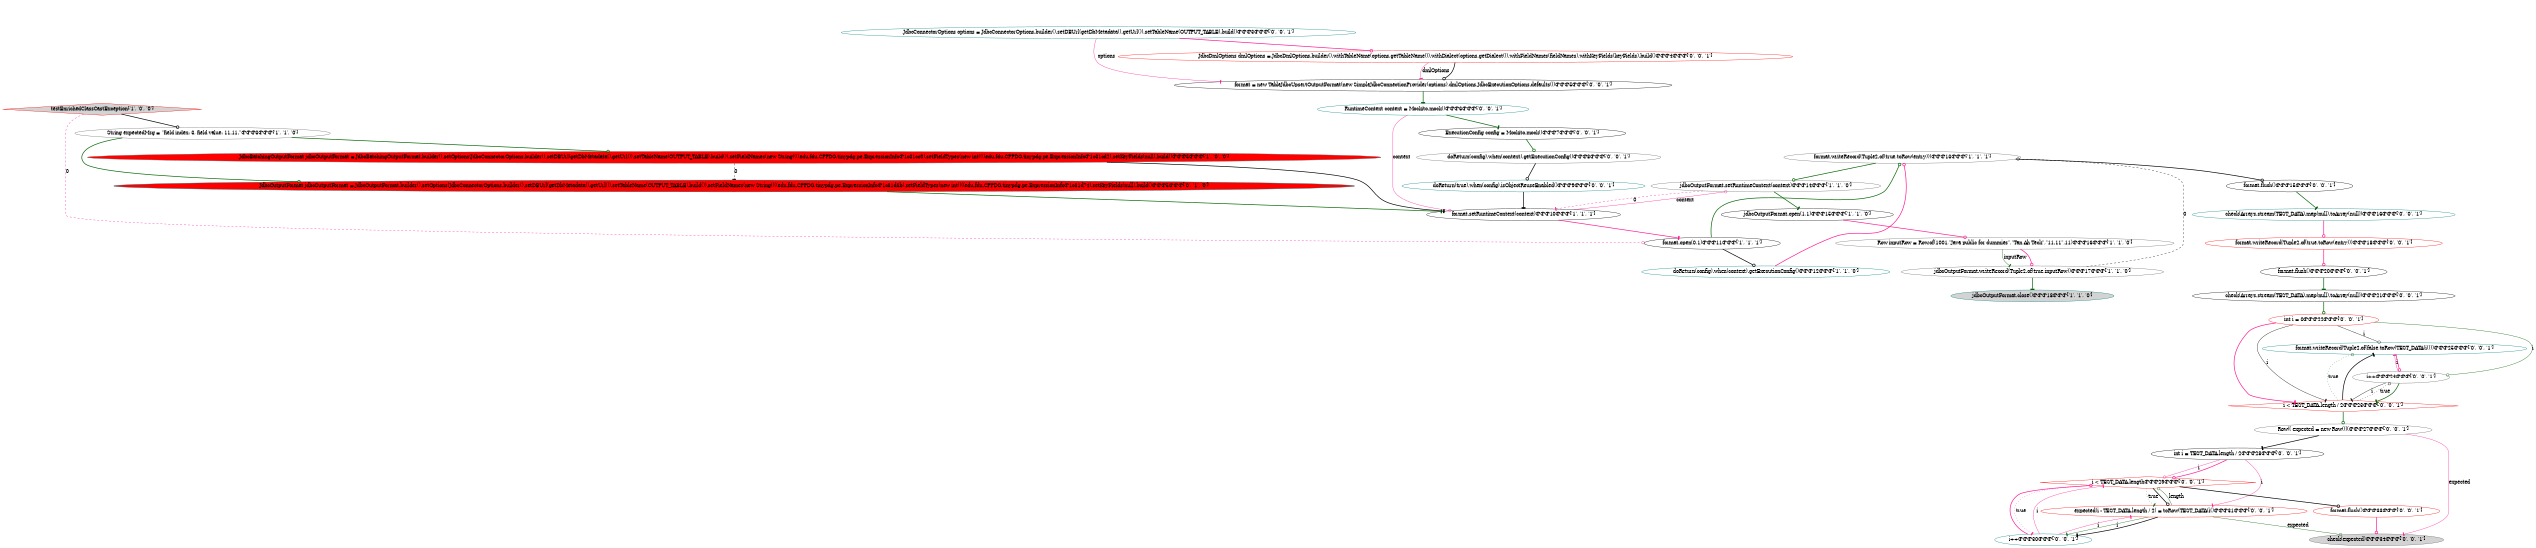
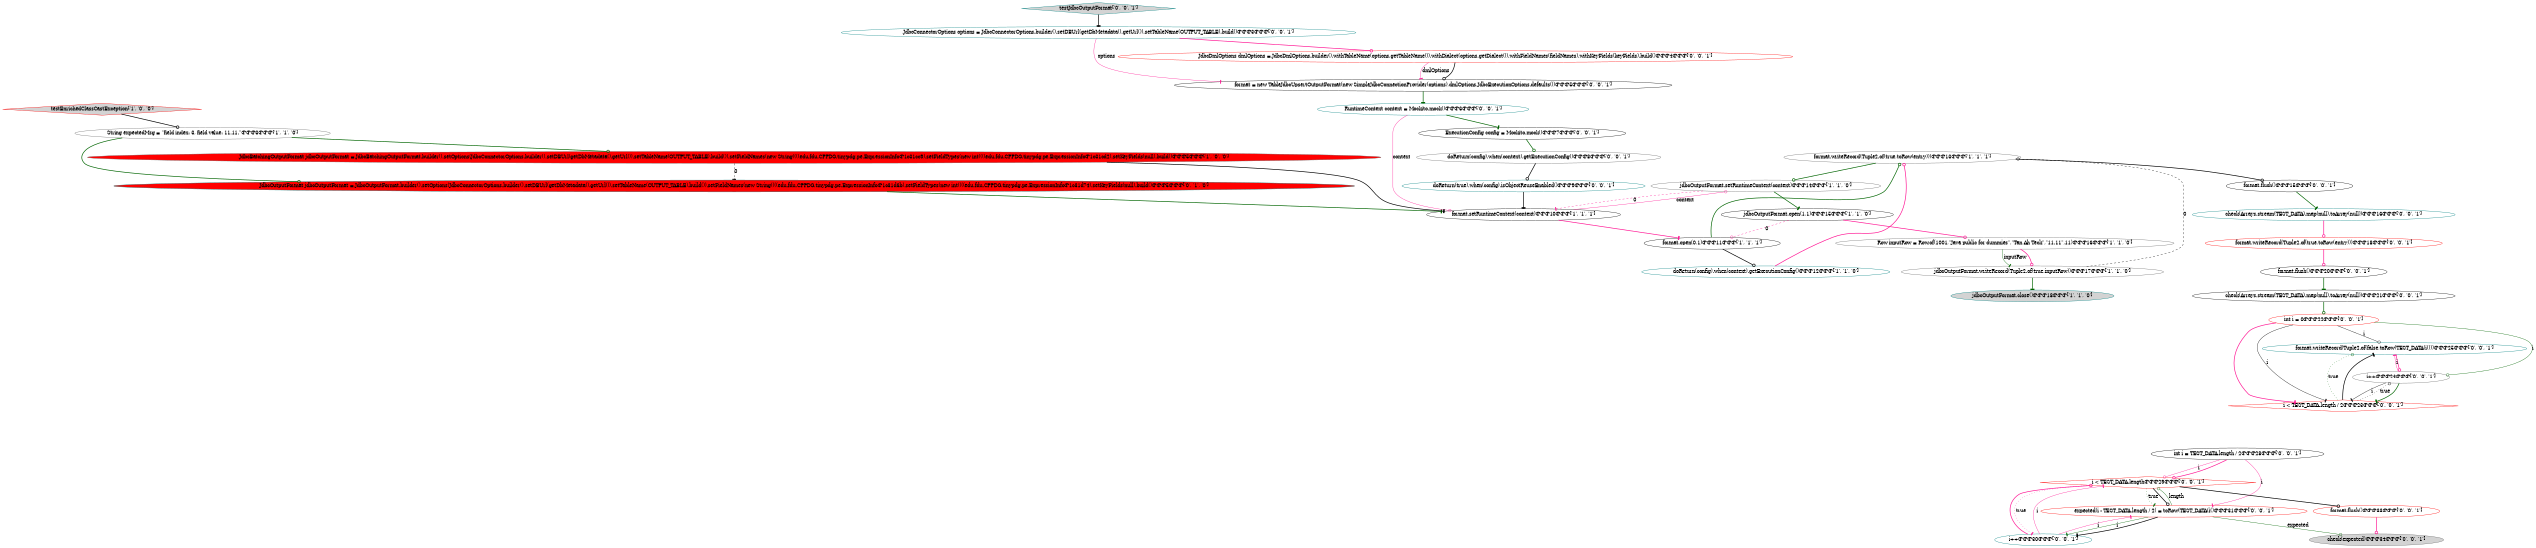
node "testJdbcOutputFormat['0', '0', '1']": added
edge "testEnrichedClassCastException['1', '0', '0']" -> "format.open(0,1)@@@11@@@['1', '1', '1']": now "jdbcOutputFormat.open(1,1)@@@15@@@['1', '1', '0']" -> "format.open(0,1)@@@11@@@['1', '1', '1']"
node "Row(( expected = new Row((((@@@27@@@['0', '0', '1']": removed
